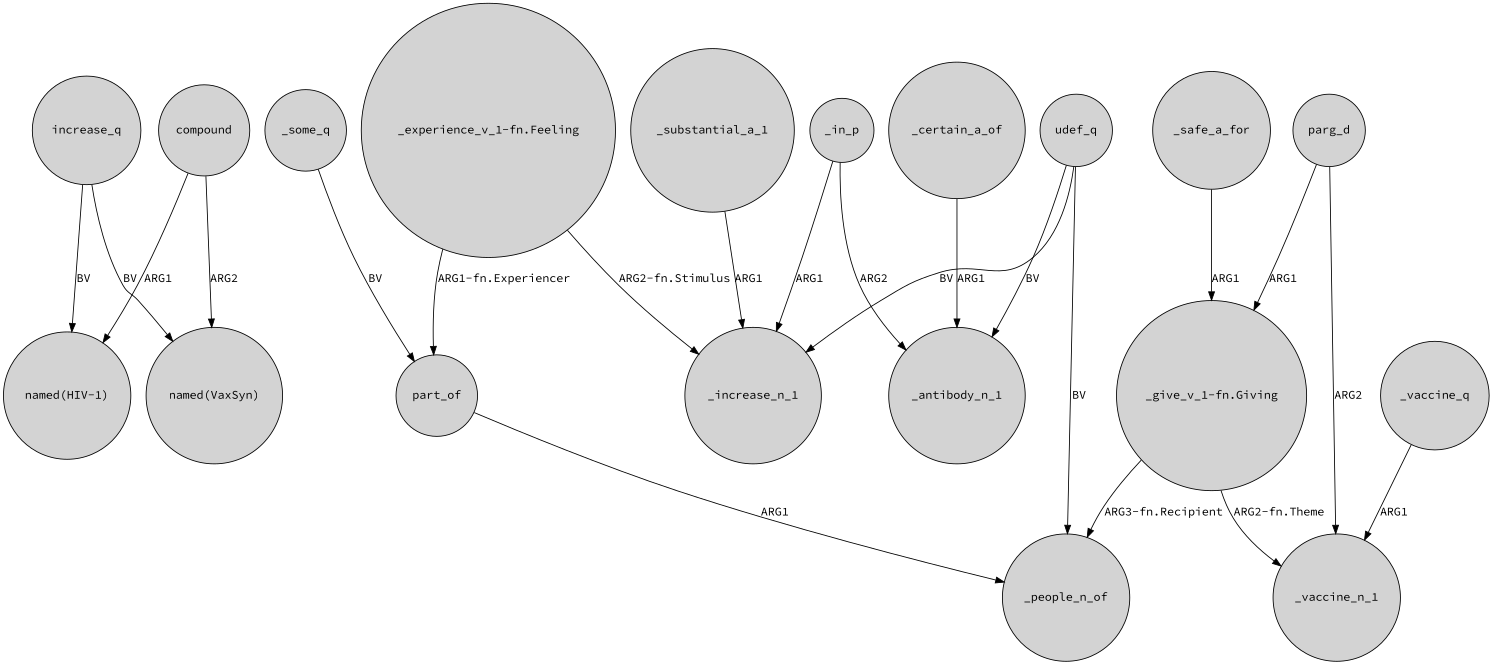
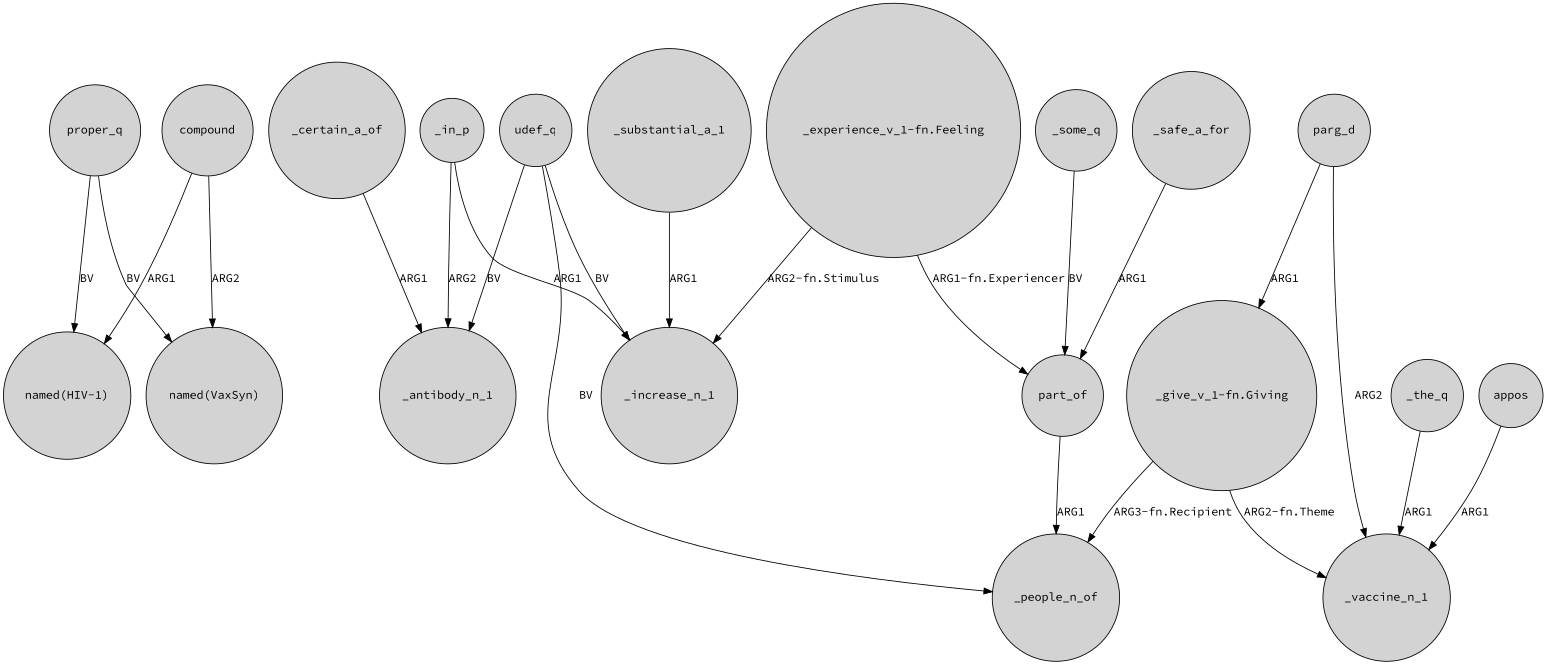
node "increase_q": label "increase_q" -> "proper_q"
edge "_safe_a_for" -> "_give_v_1-fn.Giving": now "_safe_a_for" -> "part_of"
node "_vaccine_q": label "_vaccine_q" -> "_the_q"
node "appos": added
